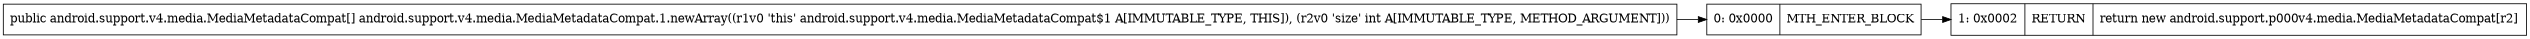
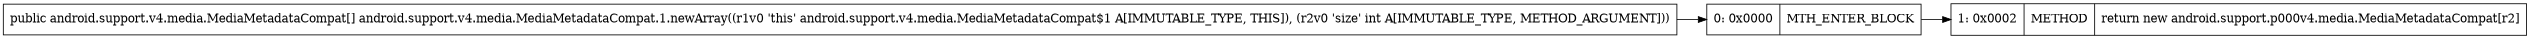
node "1: 0x0002": text "RETURN" -> "METHOD"
